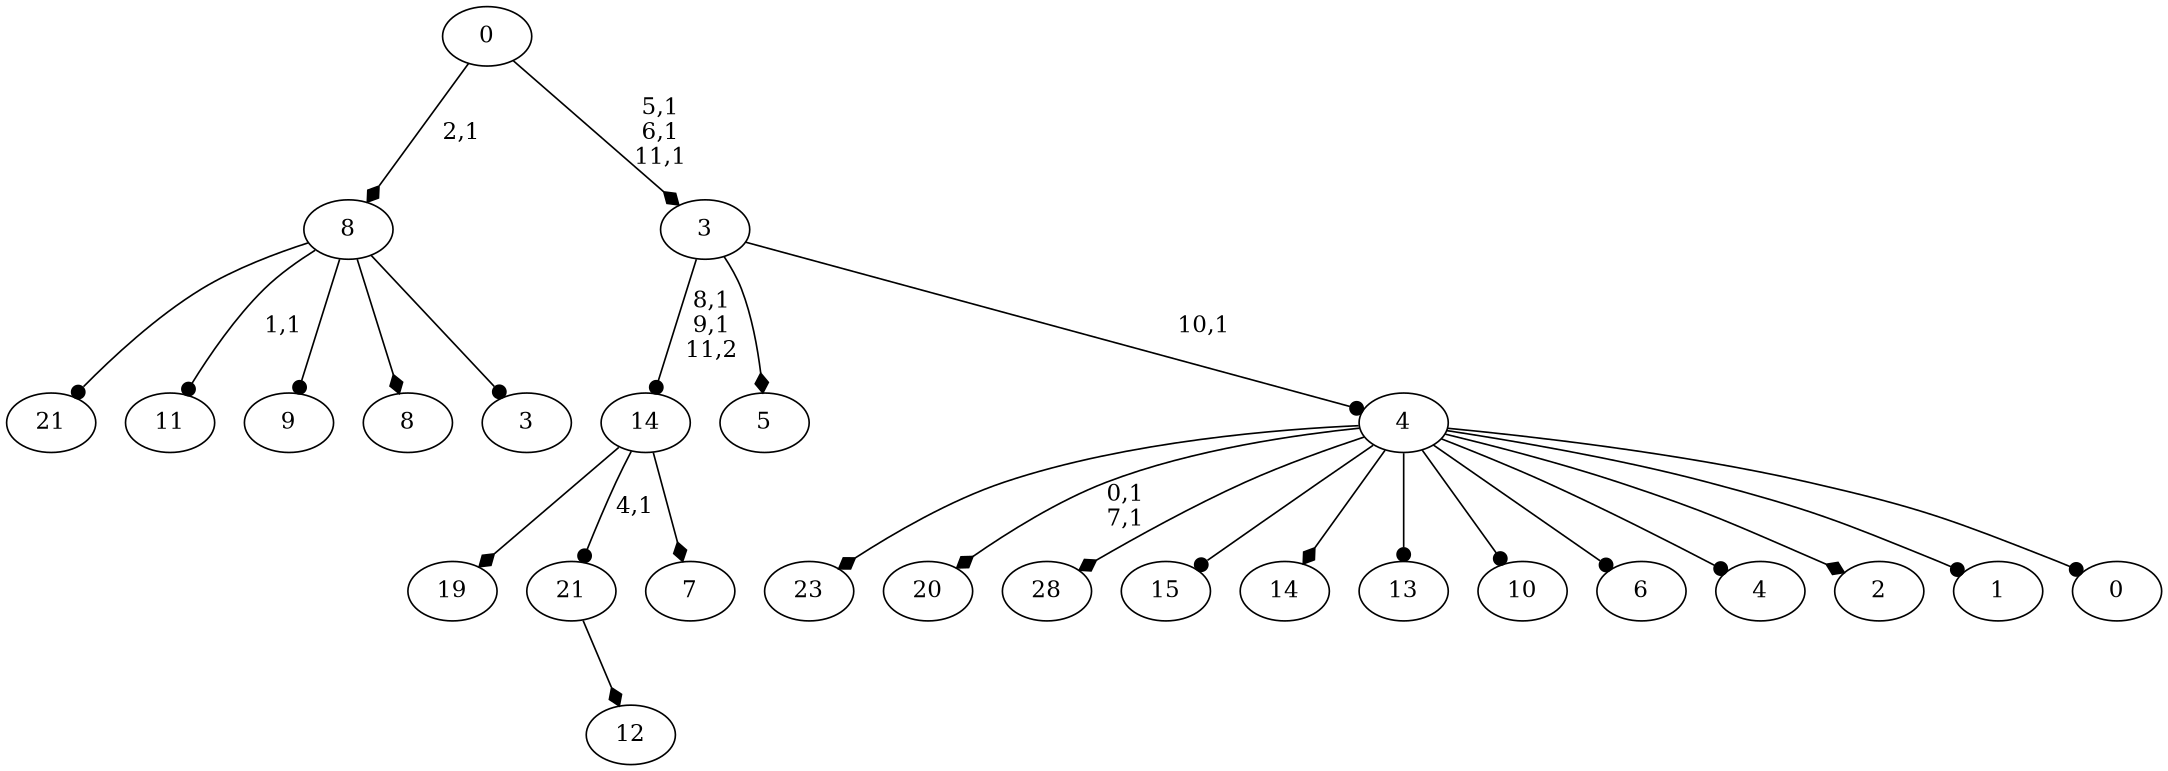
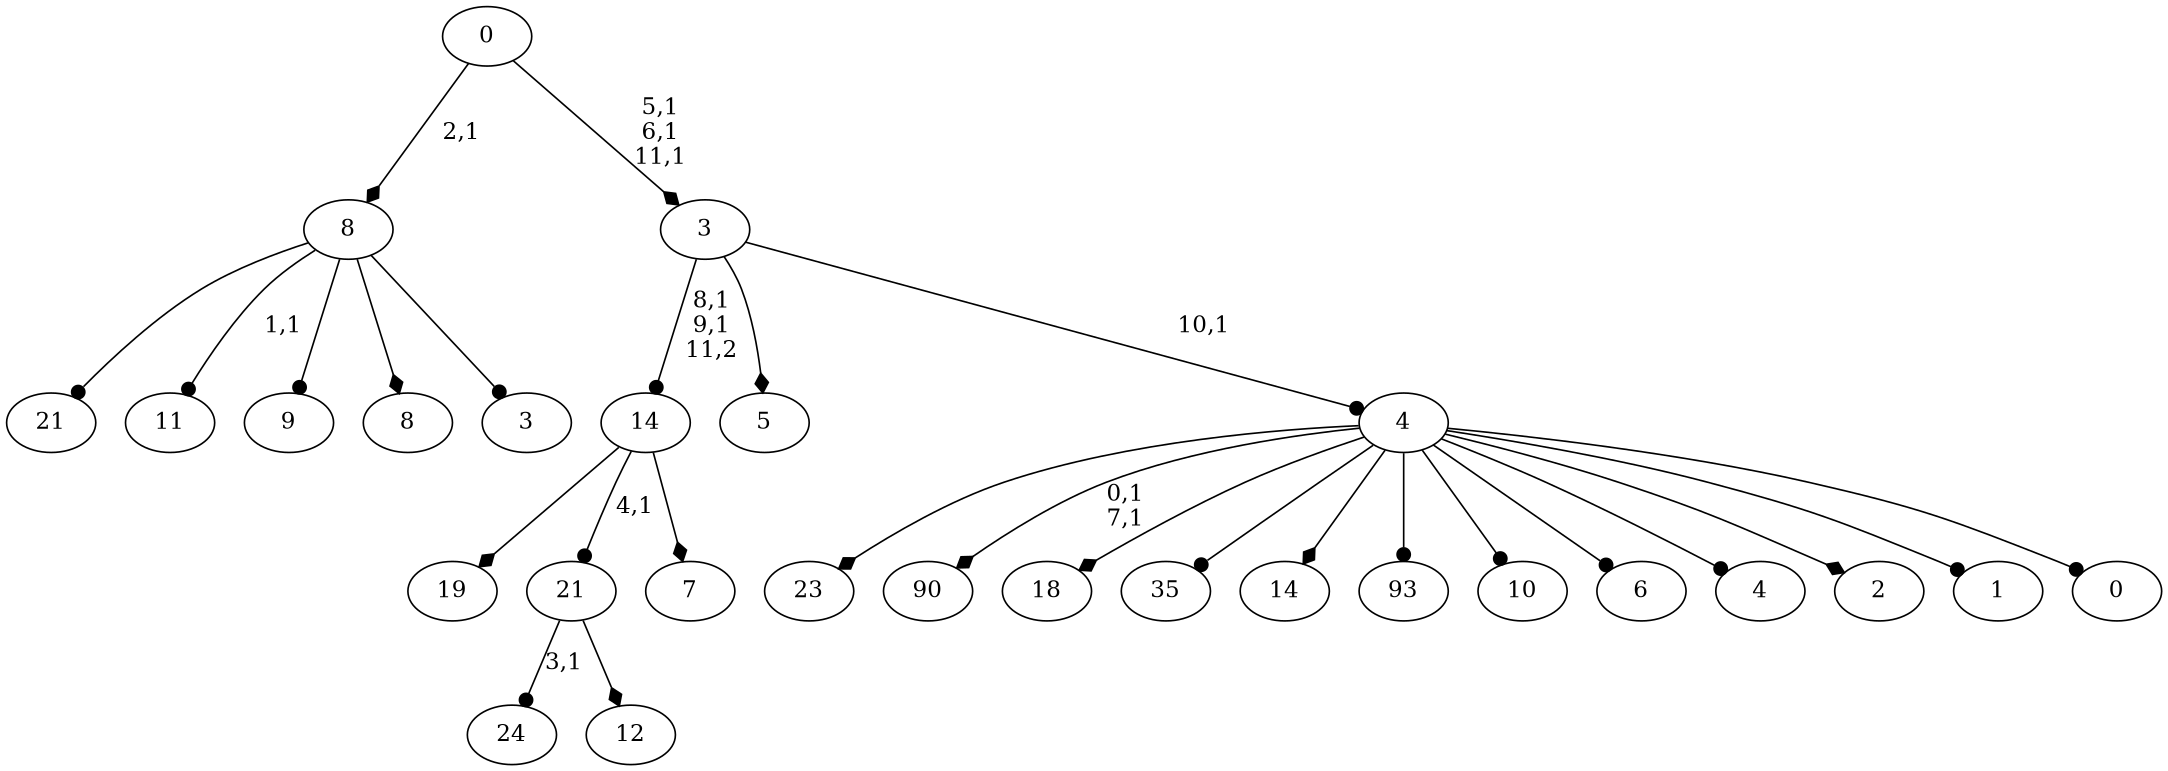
node "20": label "20" -> "90"
node "28": label "28" -> "18"
node "15": label "15" -> "35"
node "13": label "13" -> "93"
node "24": added
